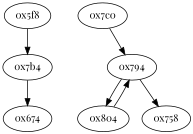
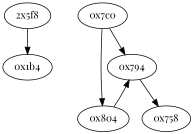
node "0x5f8": label "0x5f8" -> "2x5f8"
node "0x7b4": label "0x7b4" -> "0x1b4"
edge "0x794" -> "0x804": now "0x7c0" -> "0x804"
node "0x674": removed
